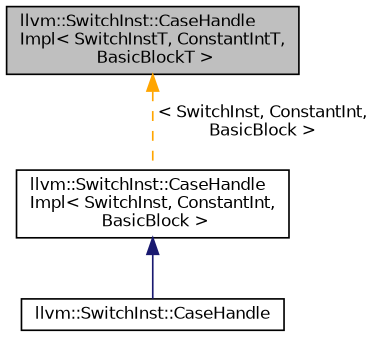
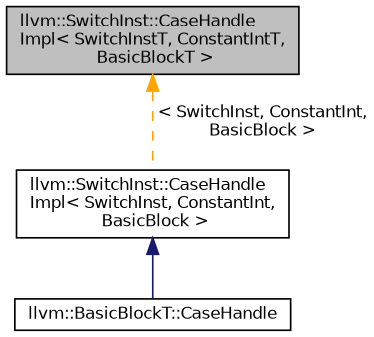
node "llvm::SwitchInst::CaseHandle": label "llvm::SwitchInst::CaseHandle" -> "llvm::BasicBlockT::CaseHandle"
